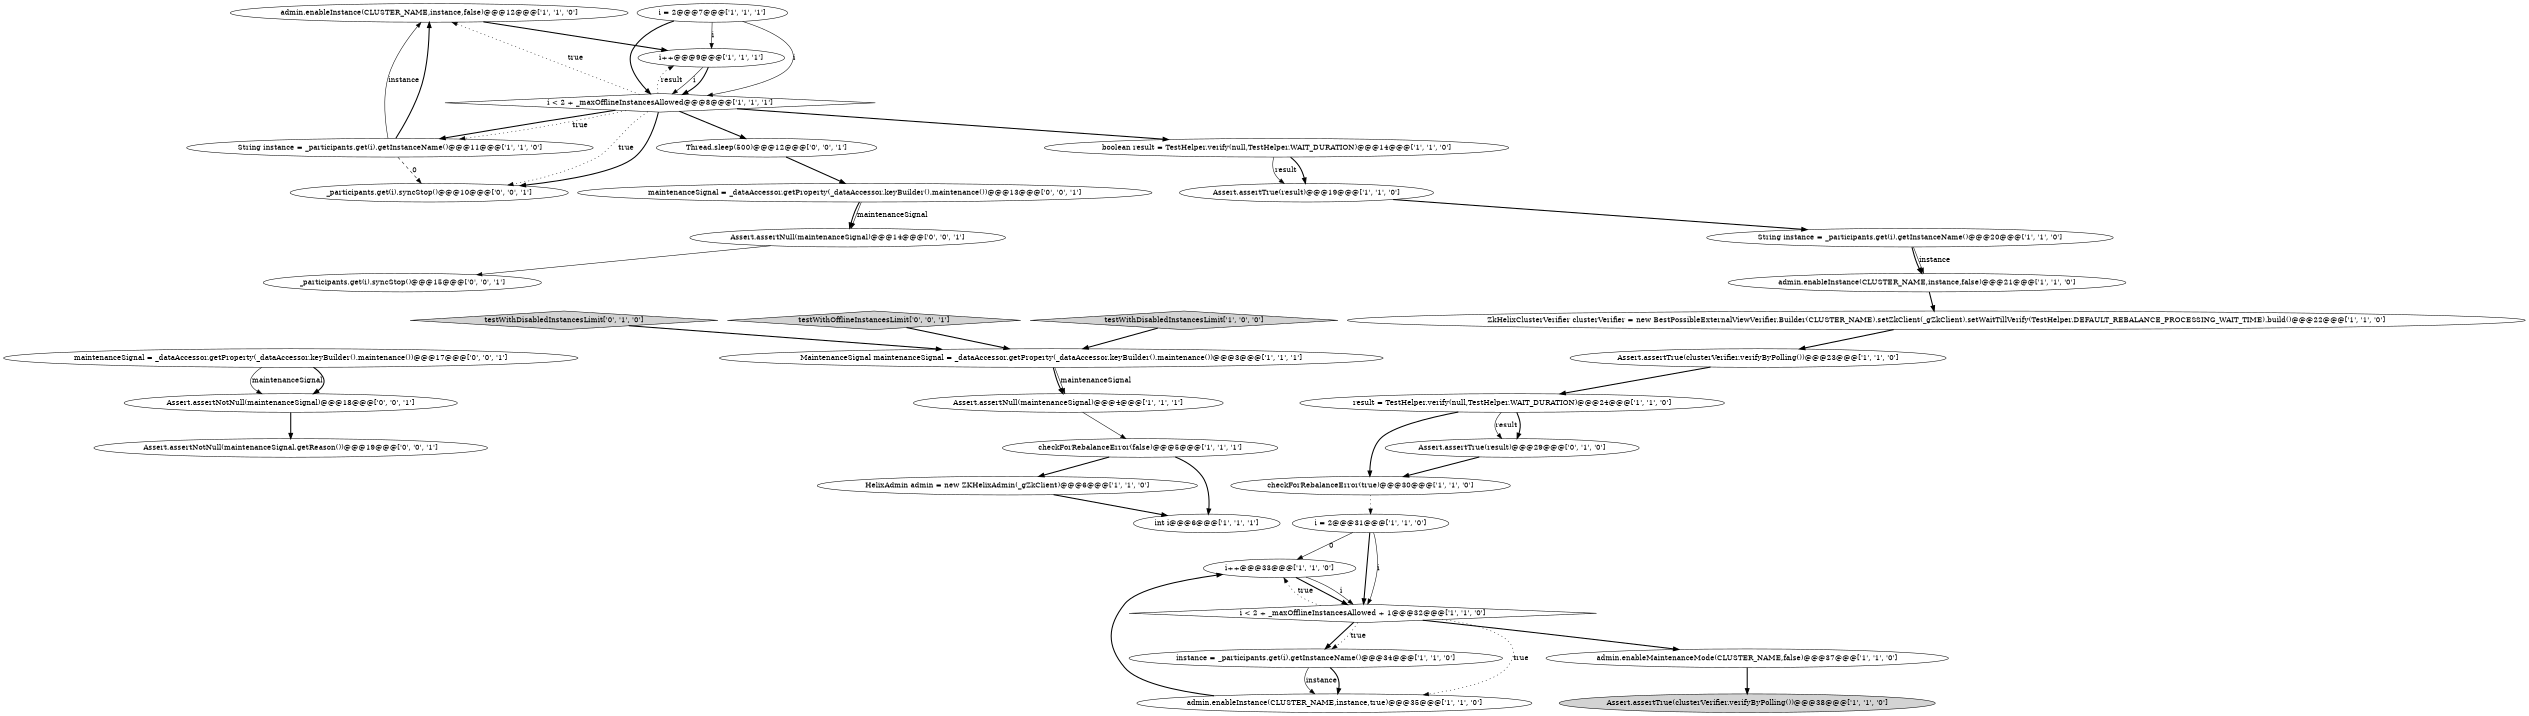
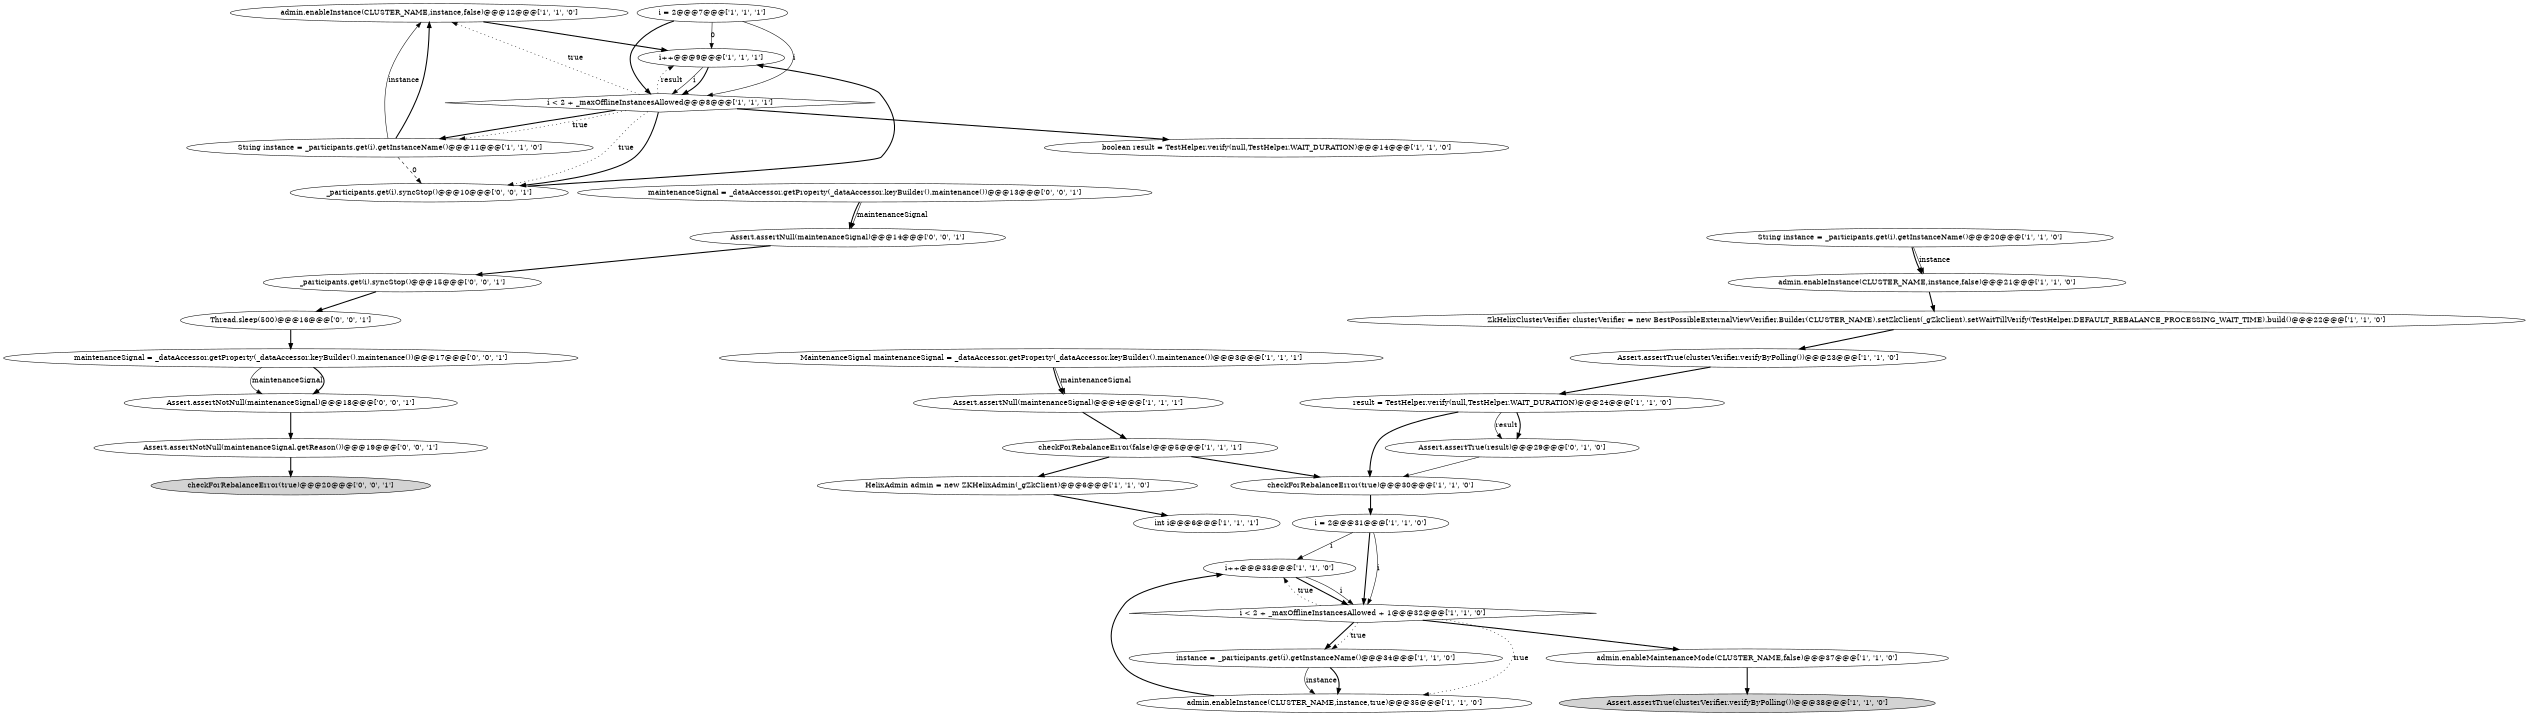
edge "i = 2@@@7@@@['1', '1', '1']" -> "i++@@@9@@@['1', '1', '1']": label "i" -> "0"
node "Thread.sleep(500)@@@12@@@['0', '0', '1']": removed
edge "_participants.get(i).syncStop()@@@10@@@['0', '0', '1']" -> "i++@@@9@@@['1', '1', '1']": added
node "Assert.assertTrue(result)@@@19@@@['1', '1', '0']": removed
edge "Assert.assertNull(maintenanceSignal)@@@14@@@['0', '0', '1']" -> "_participants.get(i).syncStop()@@@15@@@['0', '0', '1']": style solid -> bold
node "Thread.sleep(500)@@@16@@@['0', '0', '1']": added
node "testWithDisabledInstancesLimit['0', '1', '0']": removed
node "testWithOfflineInstancesLimit['0', '0', '1']": removed
node "testWithDisabledInstancesLimit['1', '0', '0']": removed
edge "Assert.assertNull(maintenanceSignal)@@@4@@@['1', '1', '1']" -> "checkForRebalanceError(false)@@@5@@@['1', '1', '1']": style solid -> bold
edge "Assert.assertTrue(result)@@@29@@@['0', '1', '0']" -> "checkForRebalanceError(true)@@@30@@@['1', '1', '0']": style bold -> solid
edge "checkForRebalanceError(false)@@@5@@@['1', '1', '1']" -> "int i@@@6@@@['1', '1', '1']": now "checkForRebalanceError(false)@@@5@@@['1', '1', '1']" -> "checkForRebalanceError(true)@@@30@@@['1', '1', '0']"
node "checkForRebalanceError(true)@@@20@@@['0', '0', '1']": added
edge "checkForRebalanceError(true)@@@30@@@['1', '1', '0']" -> "i = 2@@@31@@@['1', '1', '0']": style dotted -> bold
edge "i = 2@@@31@@@['1', '1', '0']" -> "i++@@@33@@@['1', '1', '0']": label "0" -> "i"
